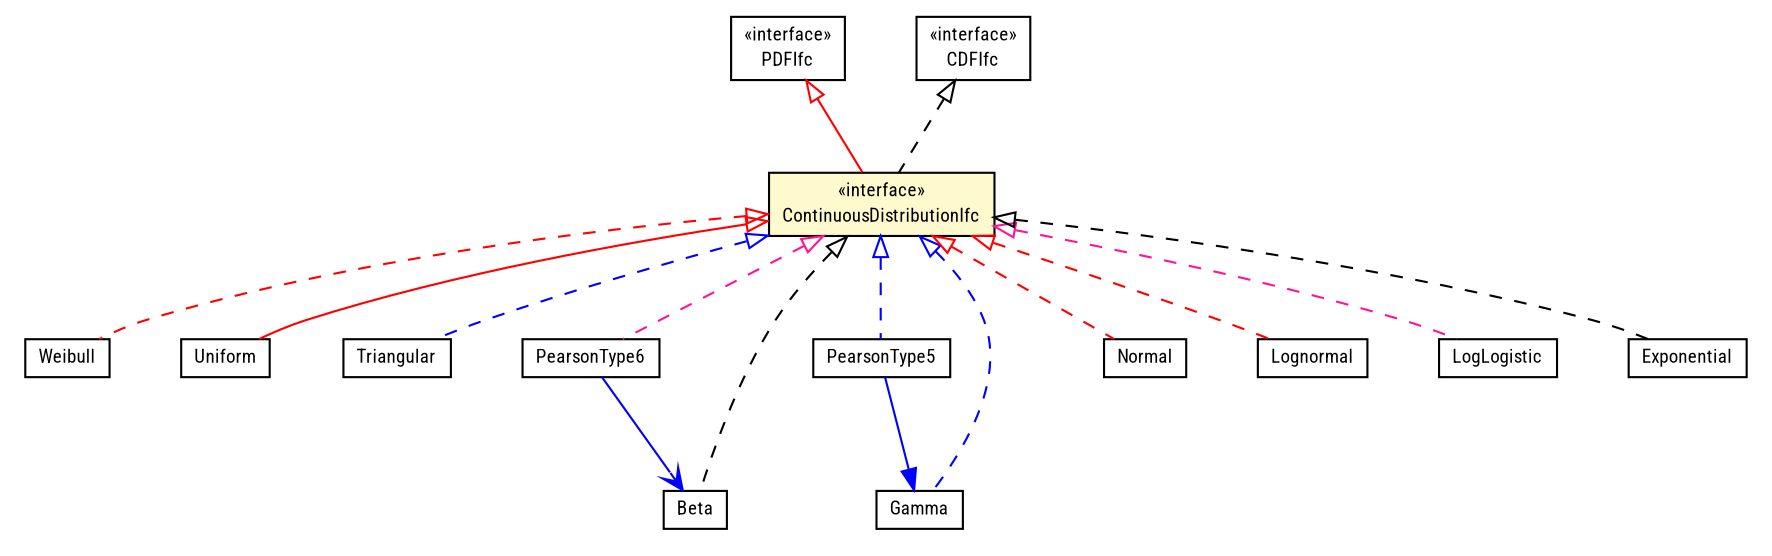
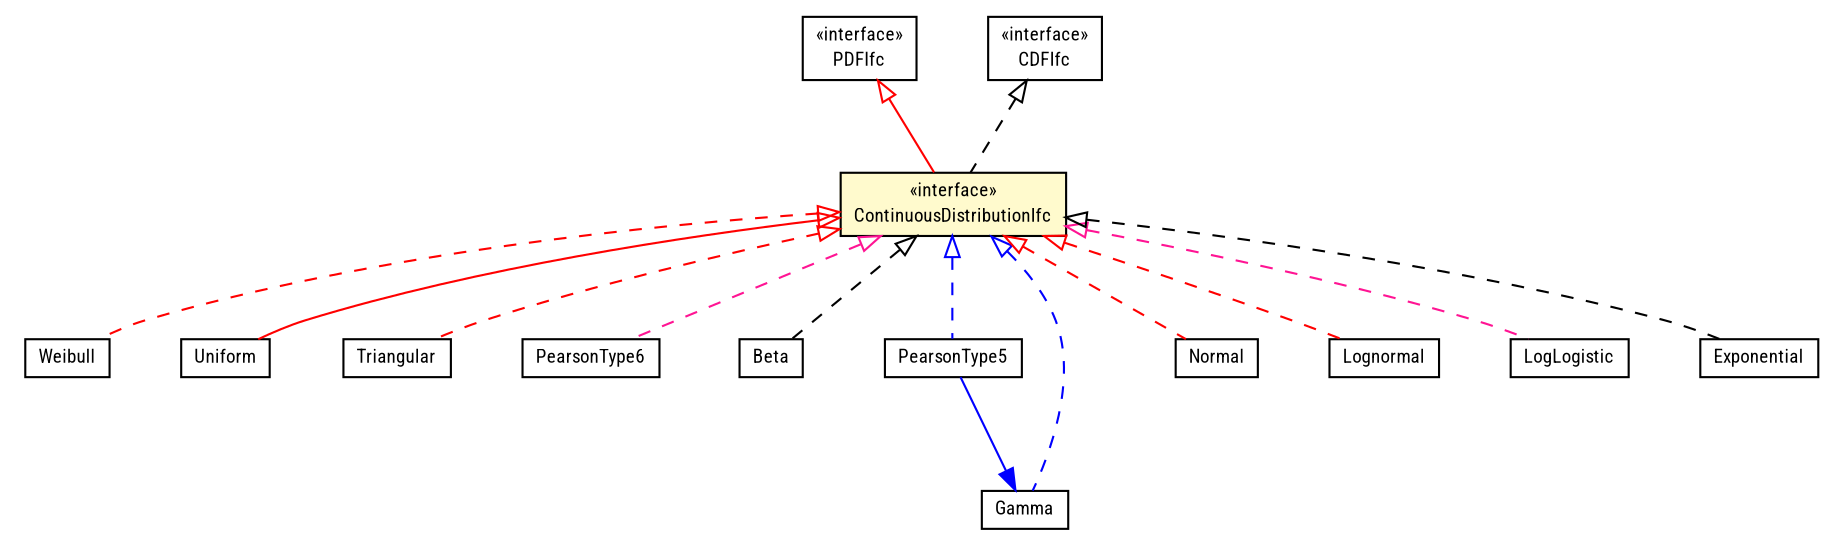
edge "Triangular" -> "ContinuousDistributionIfc": color blue -> red
edge "PearsonType6" -> "Beta": removed
